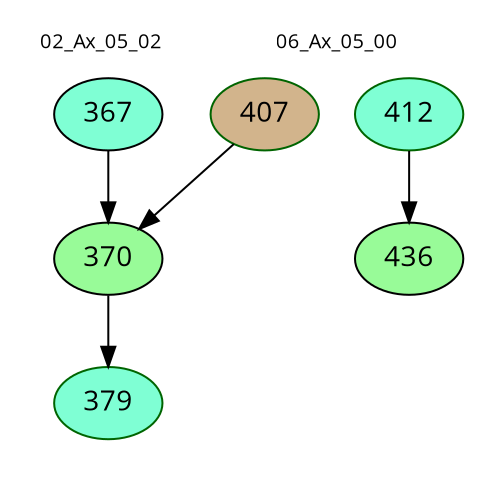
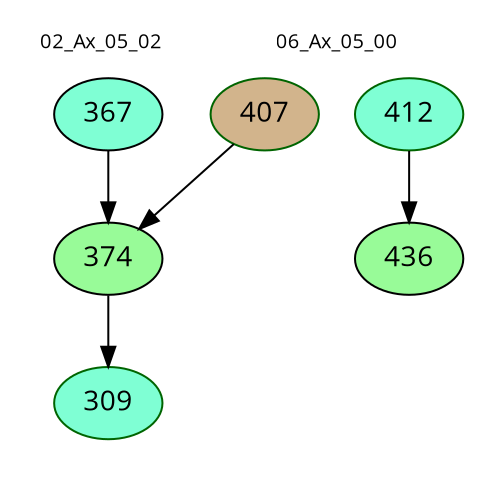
node "370": label "370" -> "374"
node "379": label "379" -> "309"
